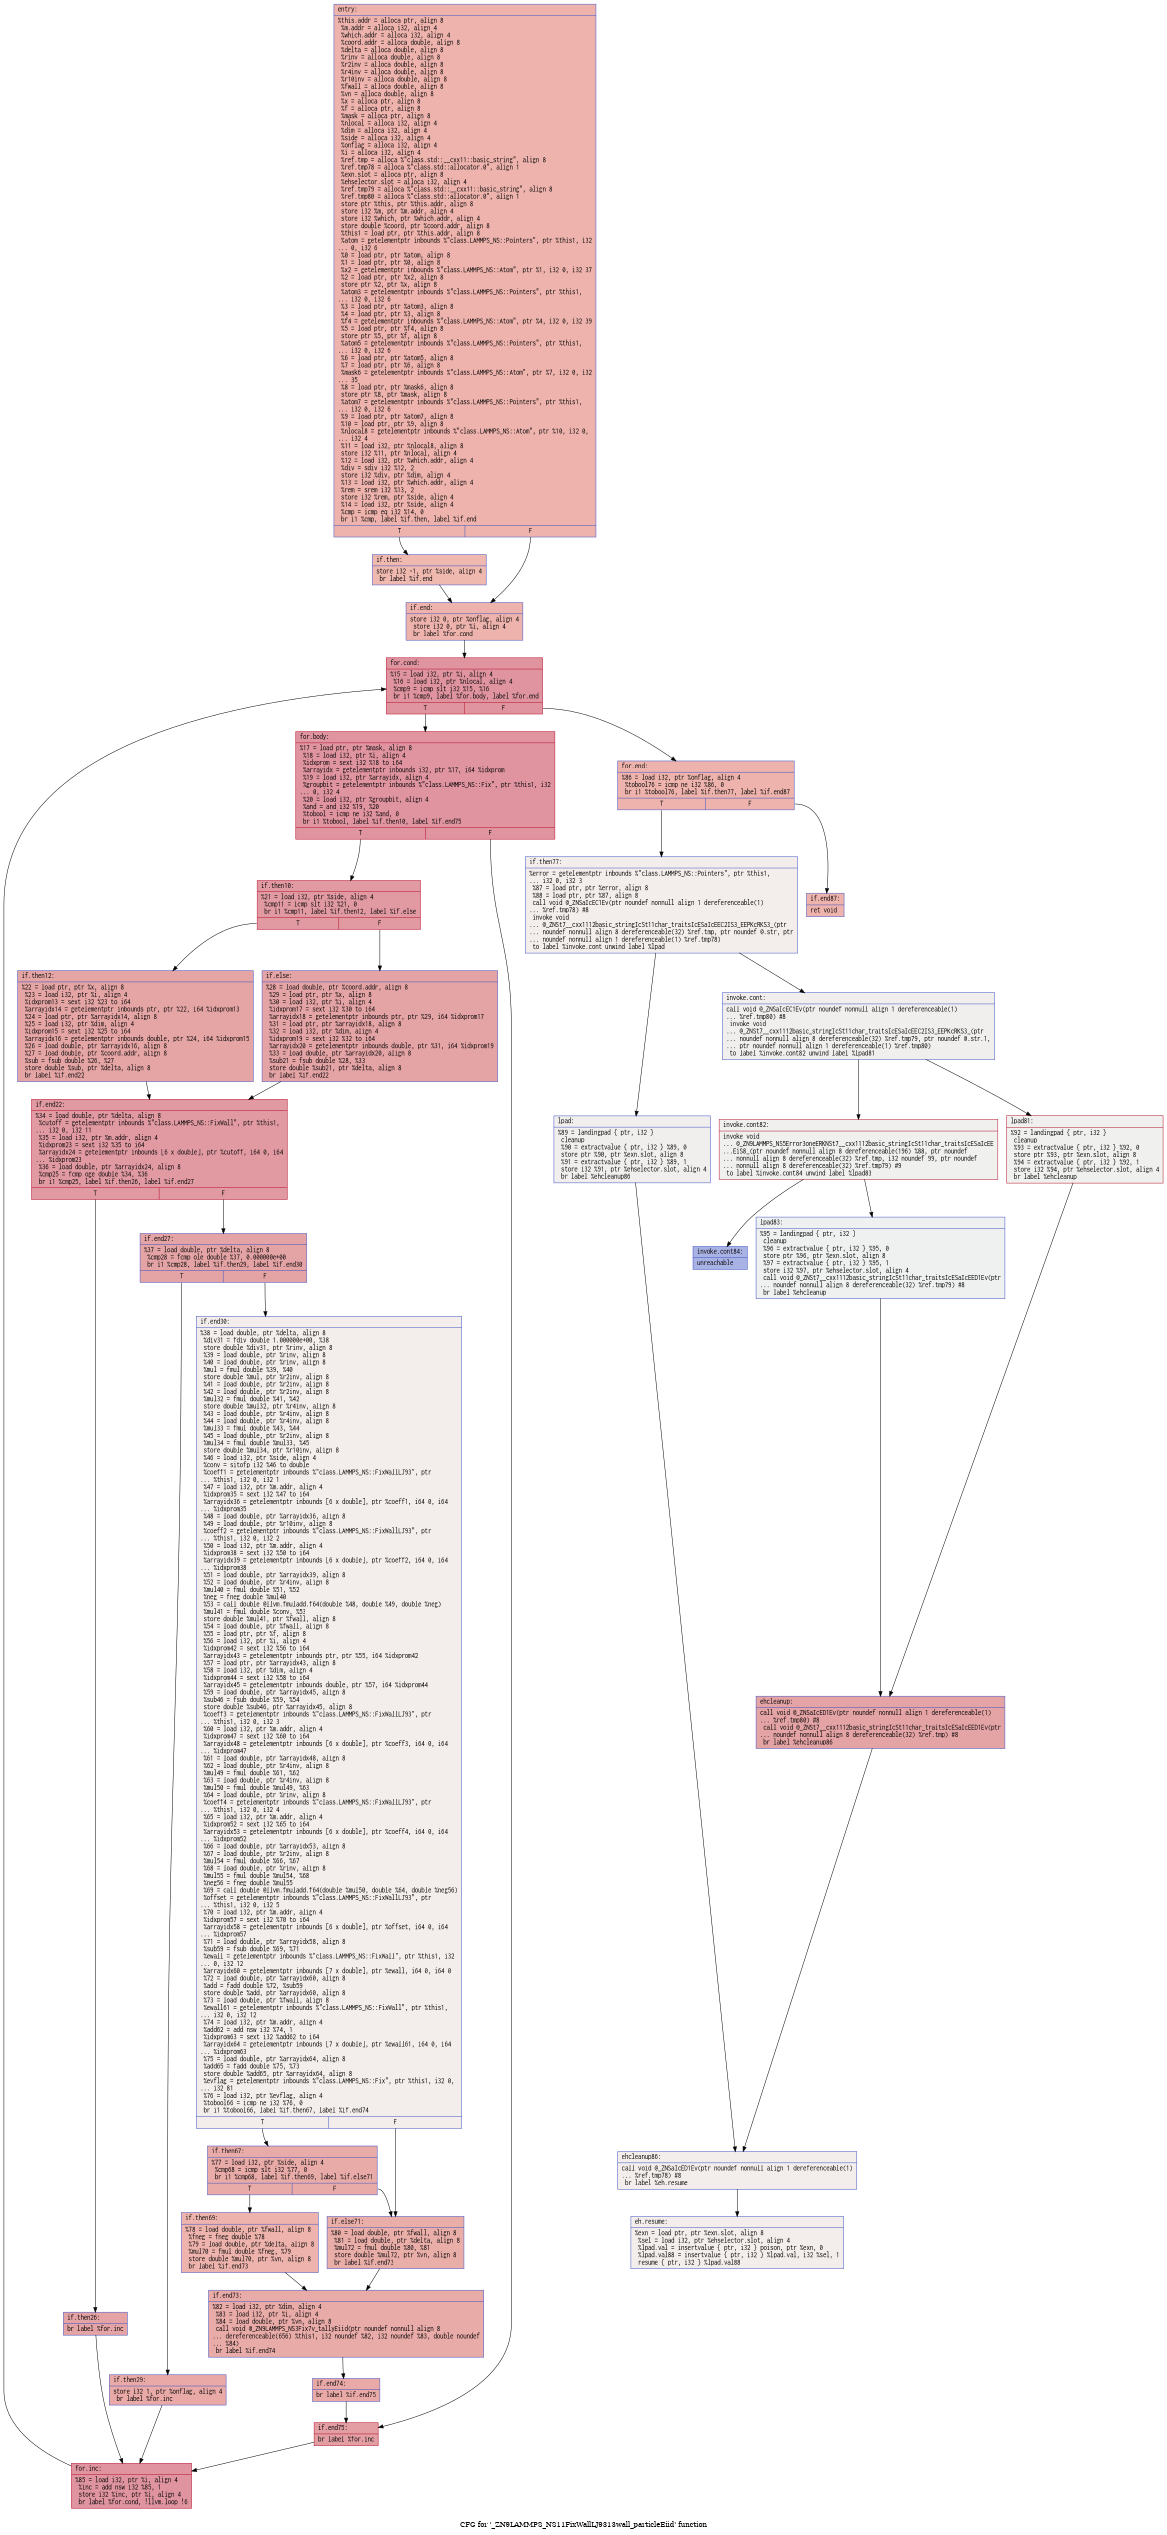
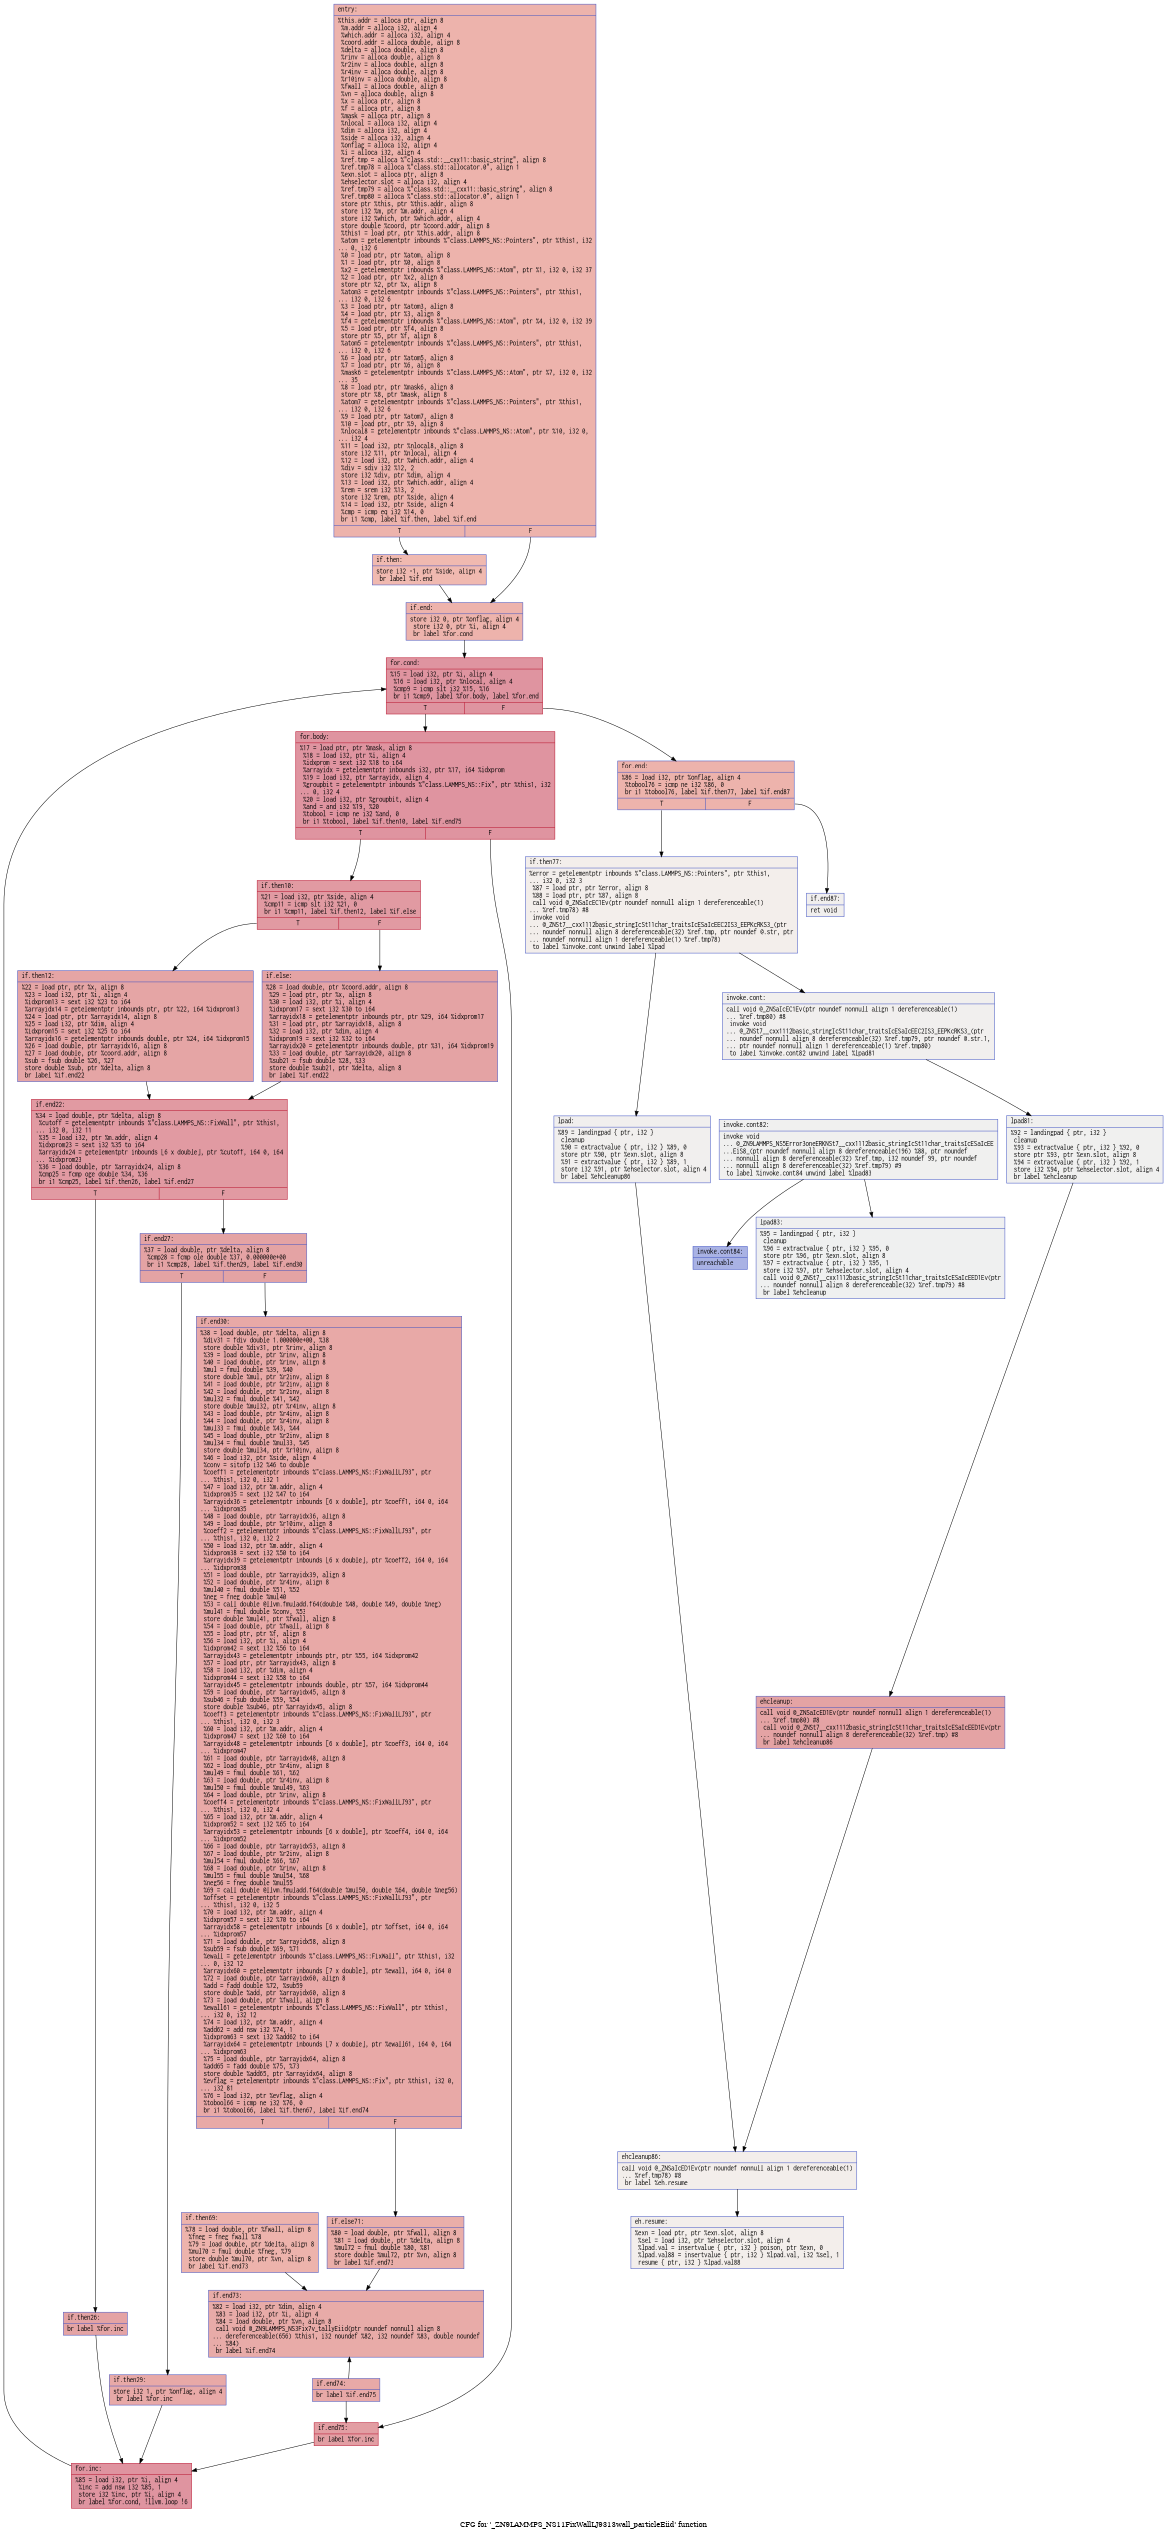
node "if.end87:": fillcolor #d6524470 -> #e0dbd870
edge "invoke.cont:" -> "invoke.cont82:": removed
node "invoke.cont82:": color #b70d28ff -> #3d50c3ff
node "lpad81:": color #b70d28ff -> #3d50c3ff
edge "lpad83:" -> "ehcleanup:": removed
node "if.end30:": fillcolor #e5d8d170 -> #ca3b3770
node "if.then67:": removed
node "if.then69:": text "%fneg = fneg double %78" -> "%fneg = fneg fwall %78"
edge "if.end73:" -> "if.end74:": reversed
